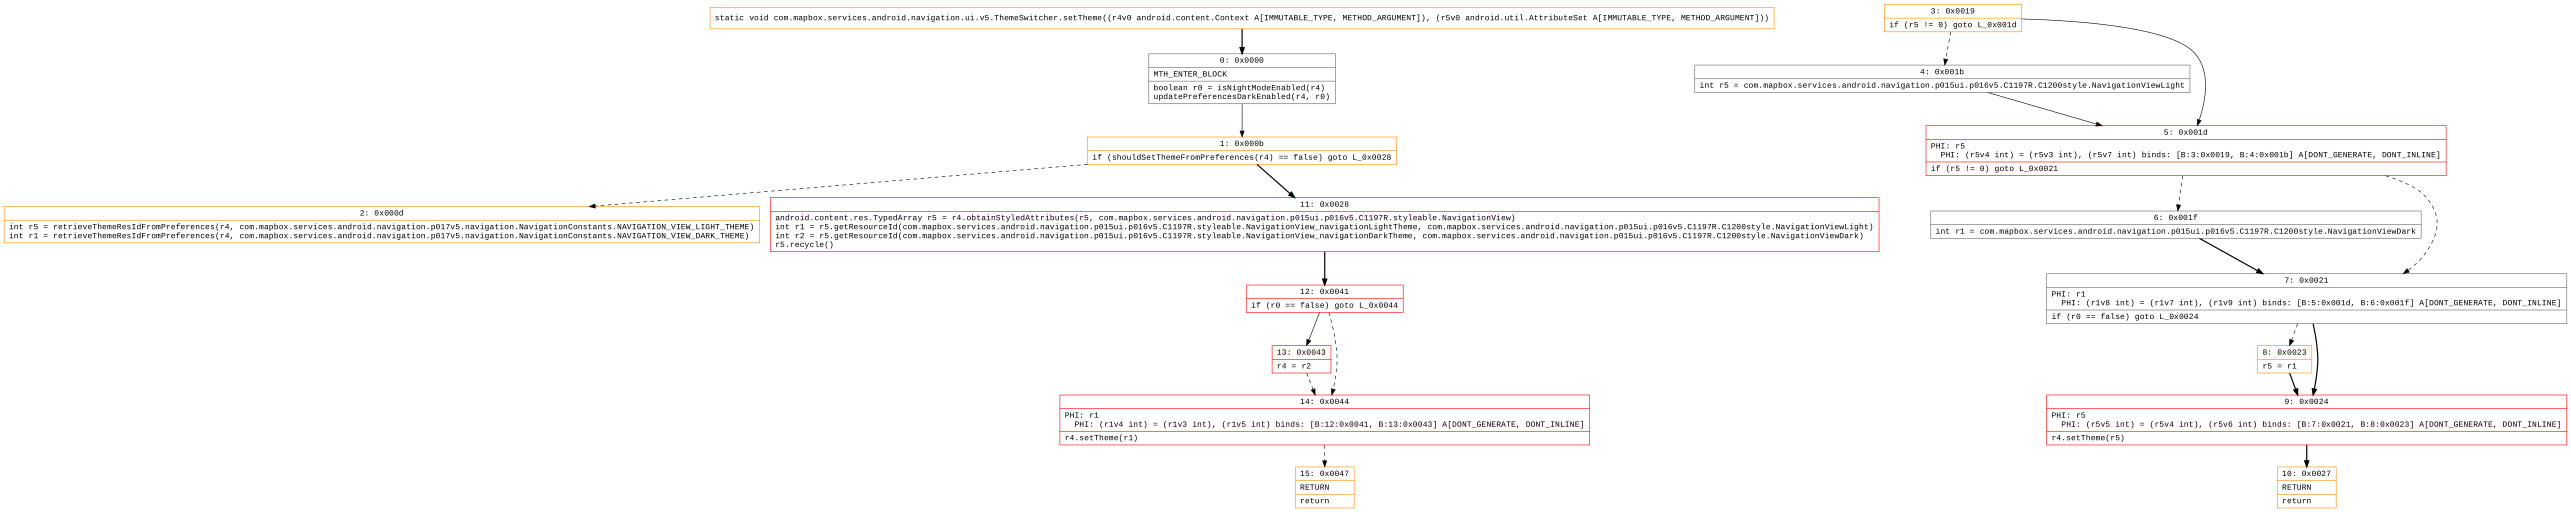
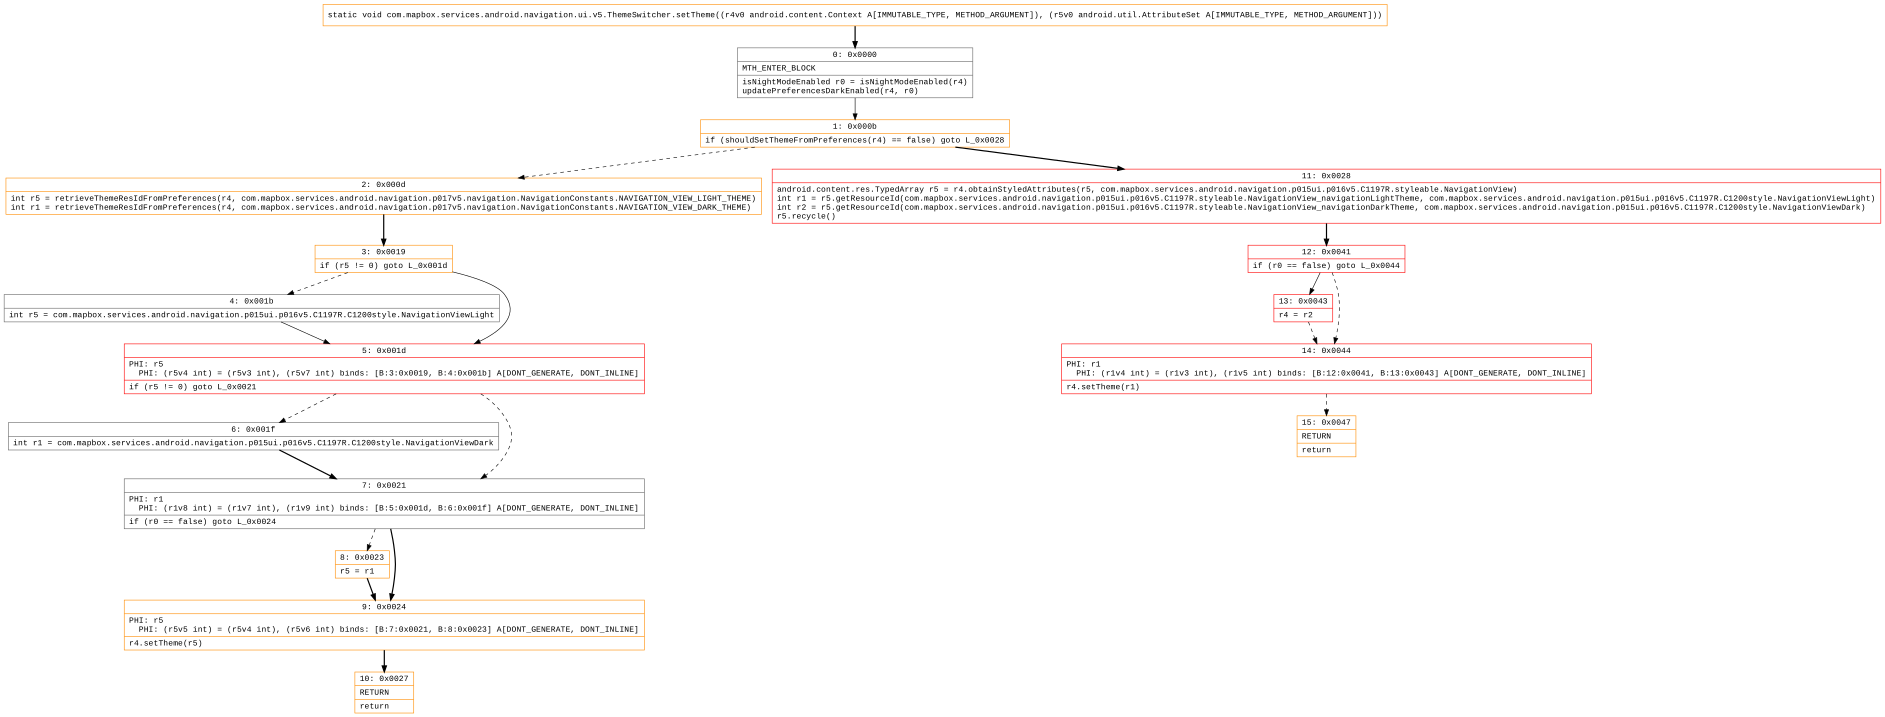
node "0: 0x0000": text "boolean r0 = isNightModeEnabled(r4)" -> "isNightModeEnabled r0 = isNightModeEnabled(r4)"
edge "2: 0x000d" -> "3: 0x0019": added
node "9: 0x0024": color red -> darkorange
